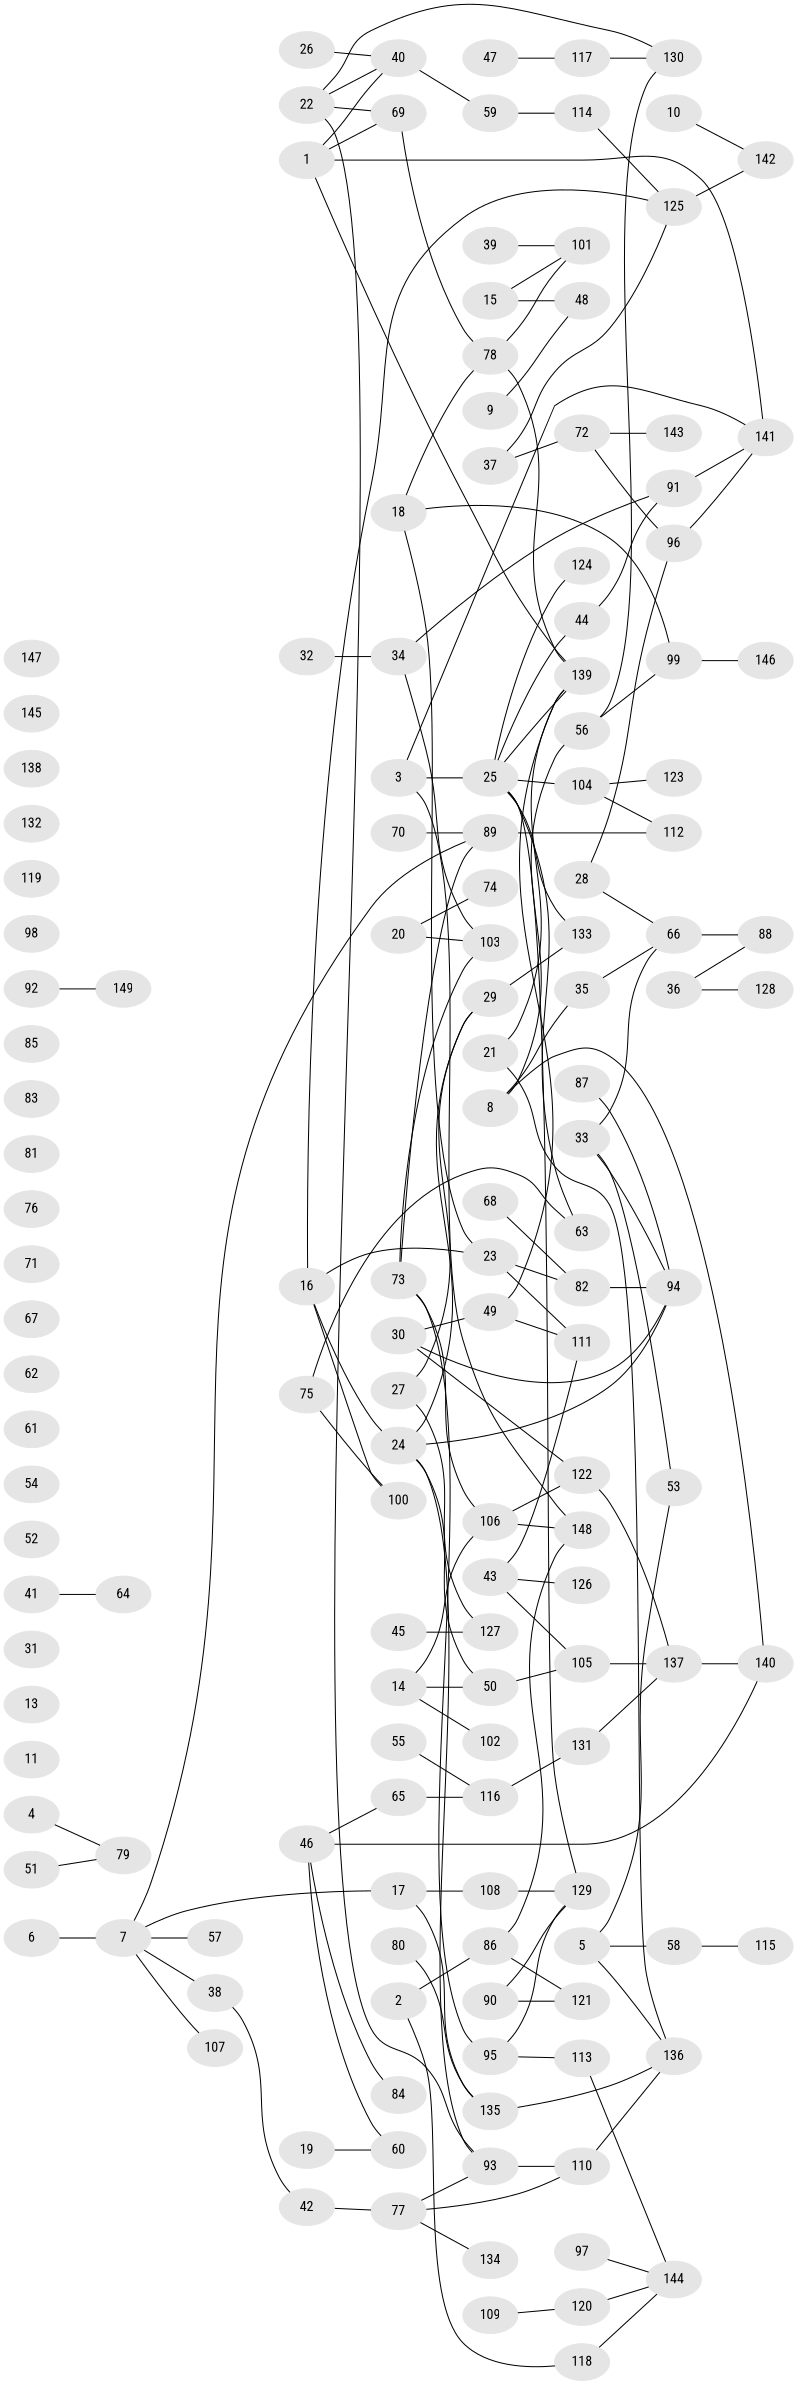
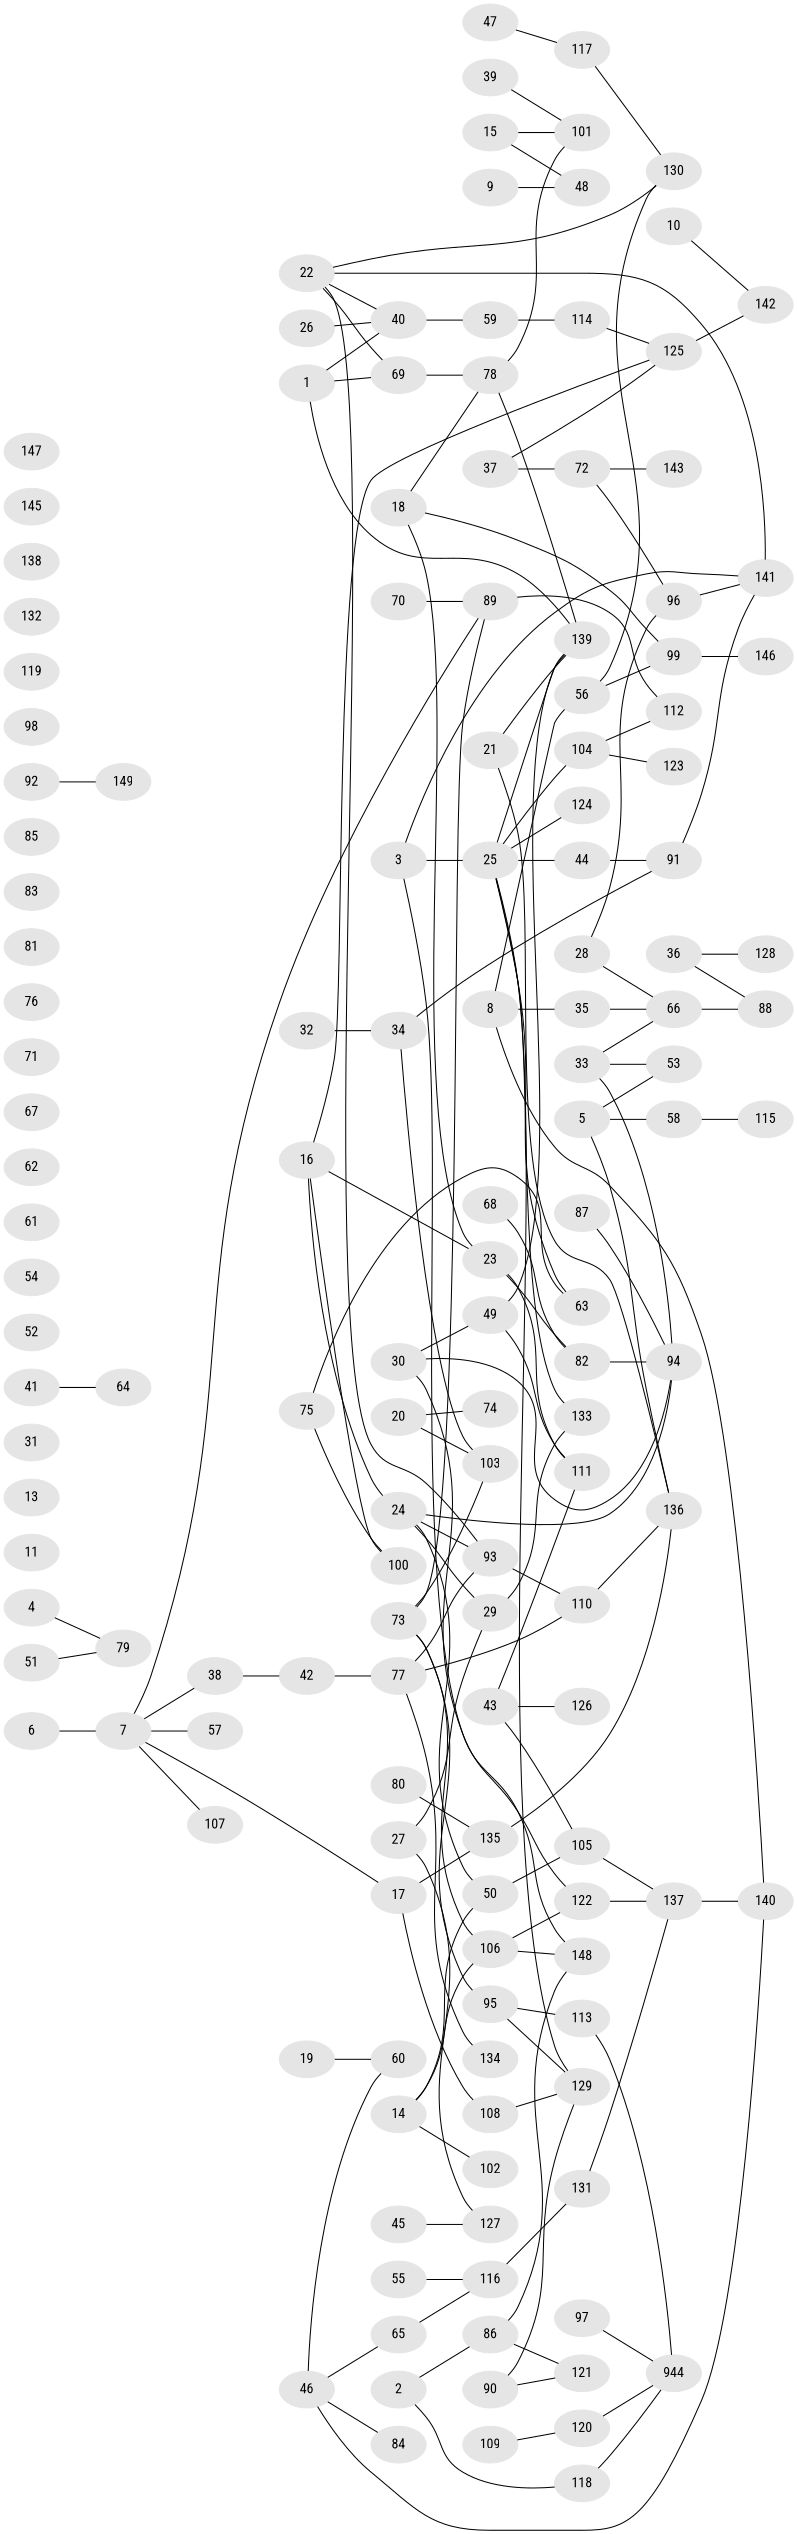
edge "1" -- "141": now "22" -- "141"
node "144": label "144" -> "944"
